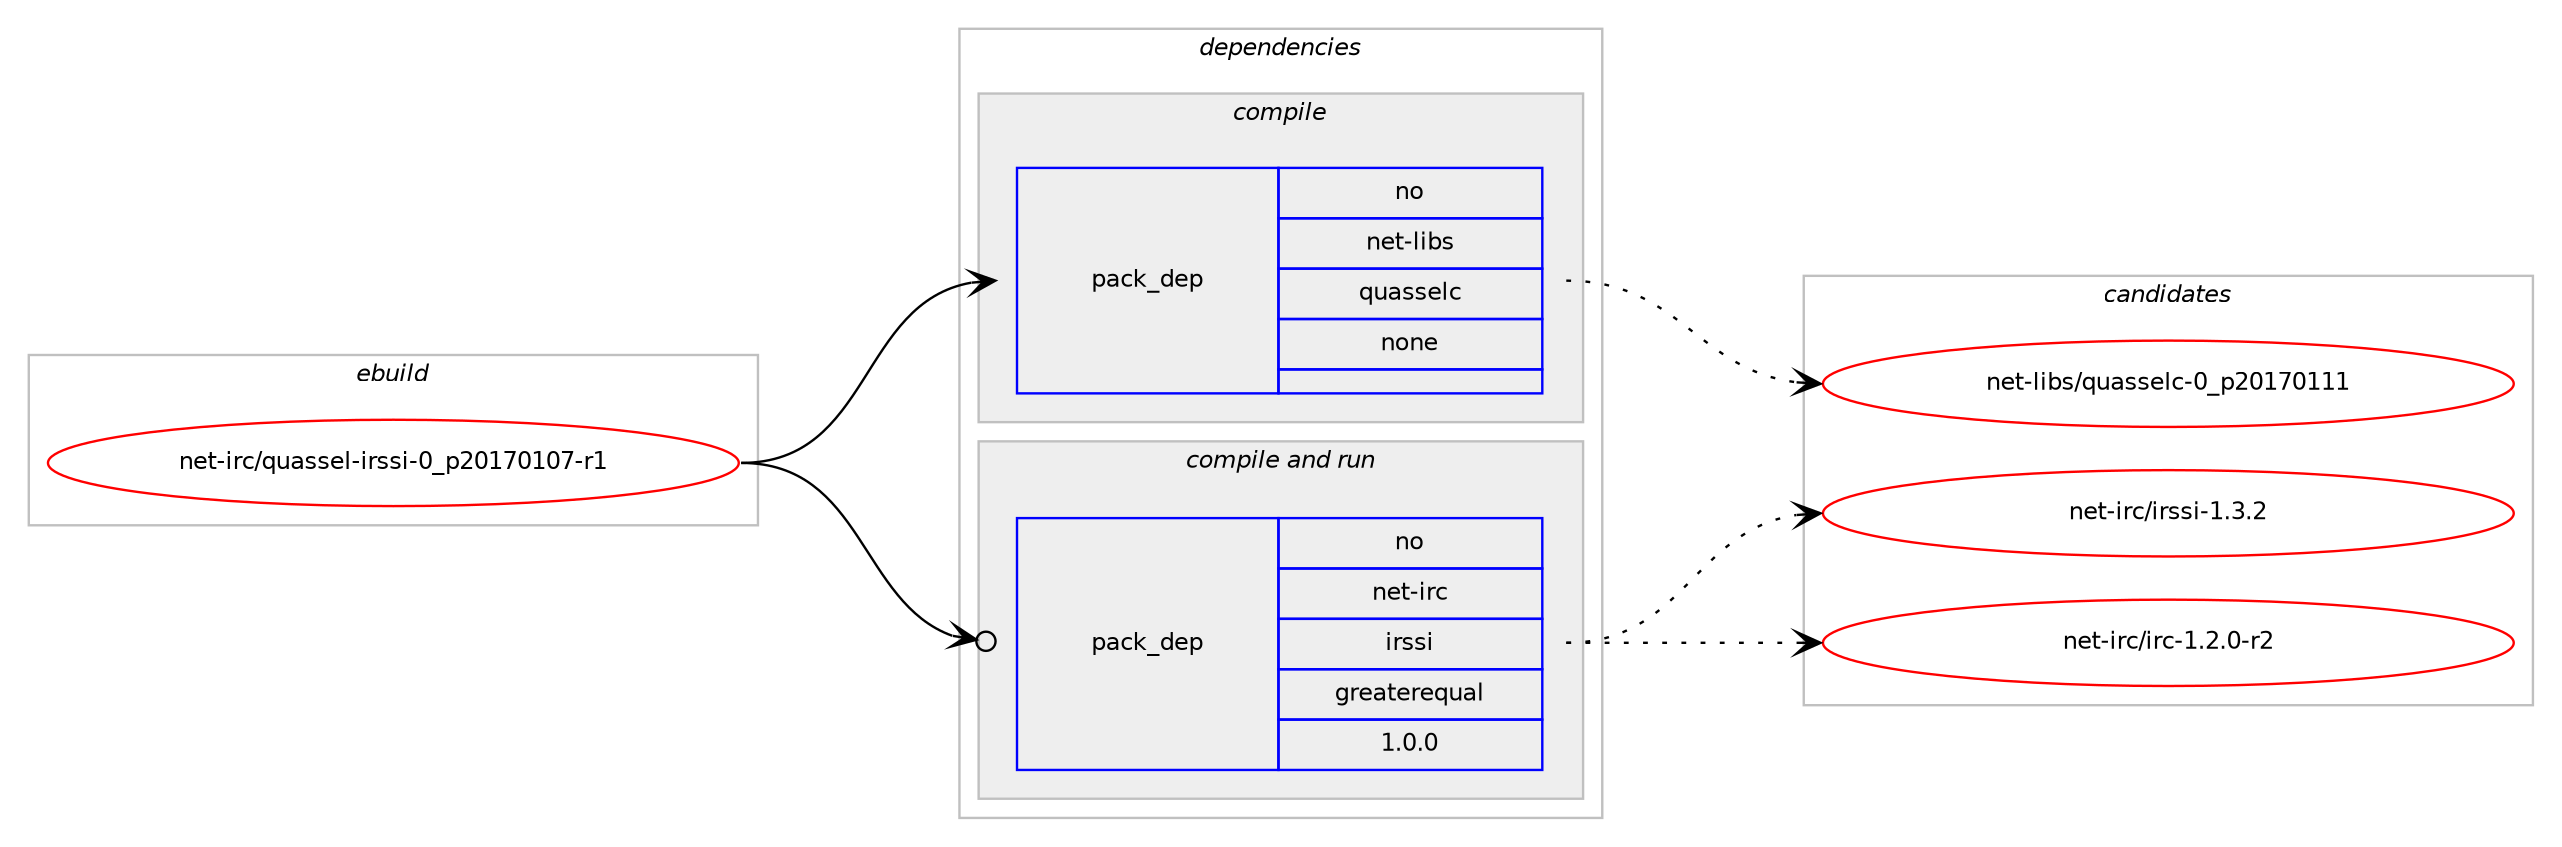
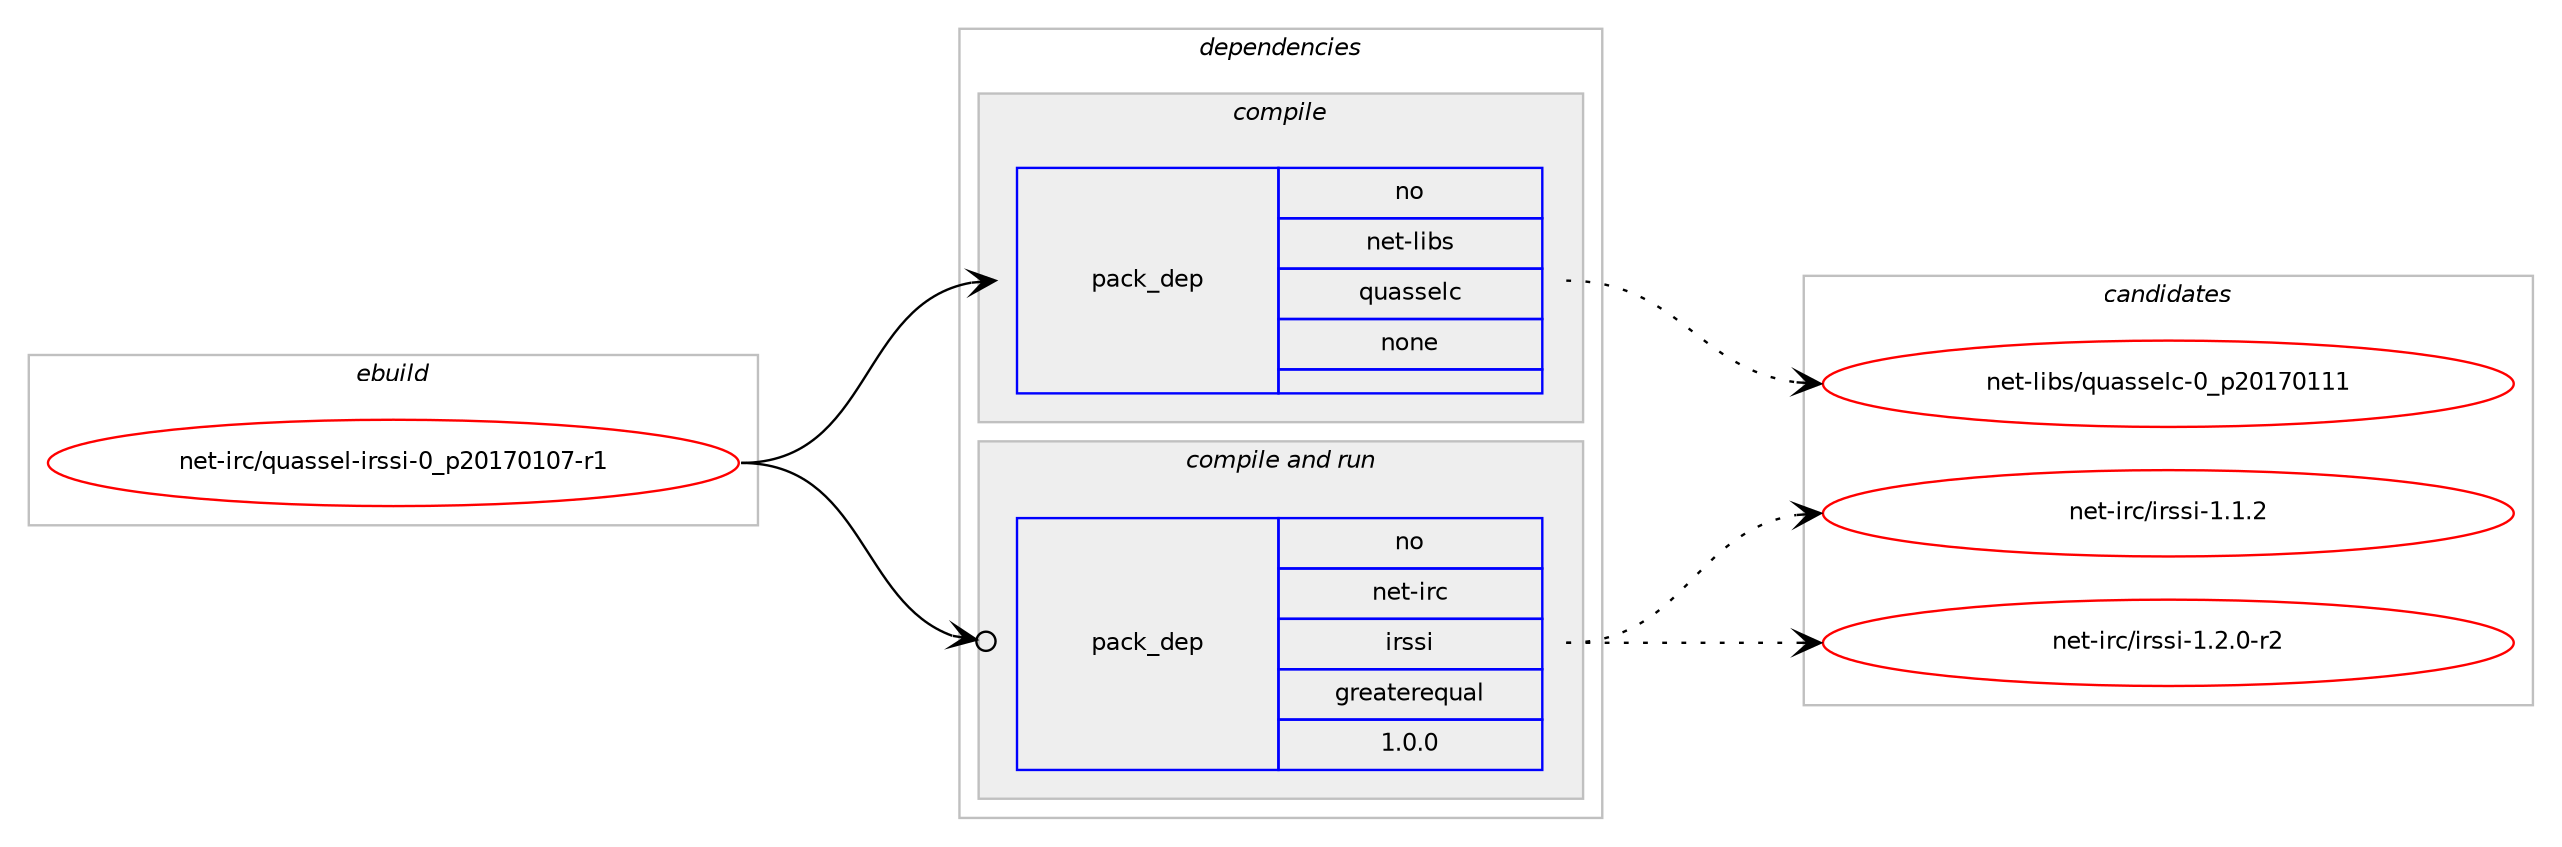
node "net-irc/irssi-1.3.2": label "net-irc/irssi-1.3.2" -> "net-irc/irssi-1.1.2"
node "net-irc/irc-1.2.0-r2": label "net-irc/irc-1.2.0-r2" -> "net-irc/irssi-1.2.0-r2"
